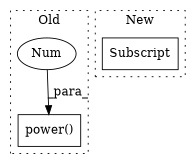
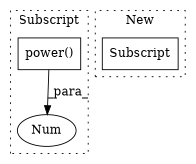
cluster "Old": label "Old" -> "Subscript"
edge "Num" -> "power()": reversed
